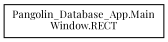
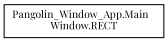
node "Pangolin_Database_App.Main Window.RECT": label "Pangolin_Database_App.Main Window.RECT" -> "Pangolin_Window_App.Main Window.RECT"
